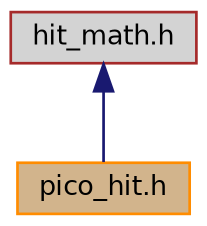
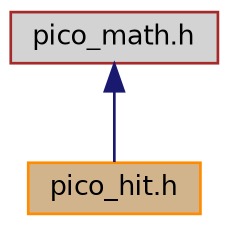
node "hit_math.h": label "hit_math.h" -> "pico_math.h"
